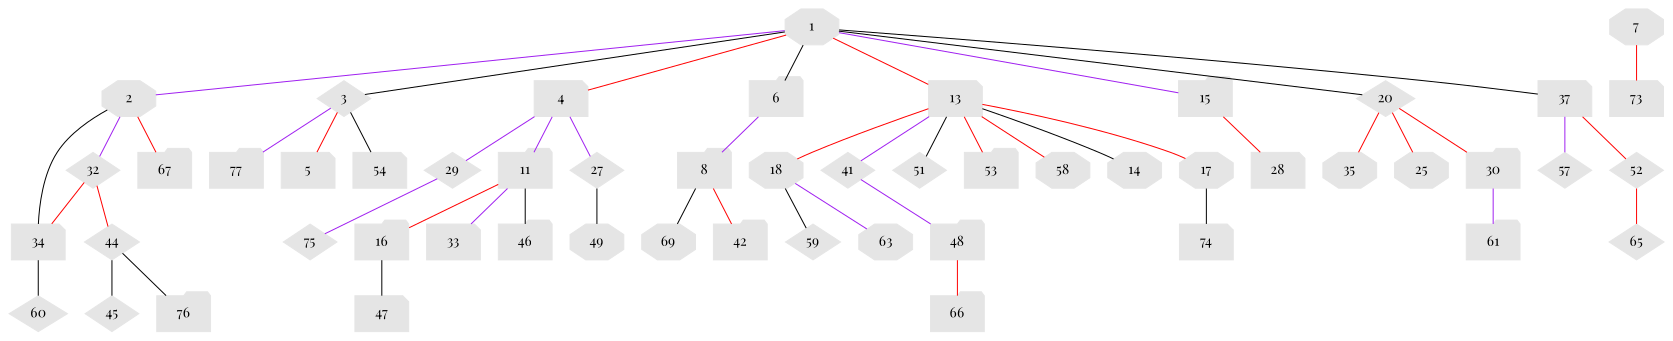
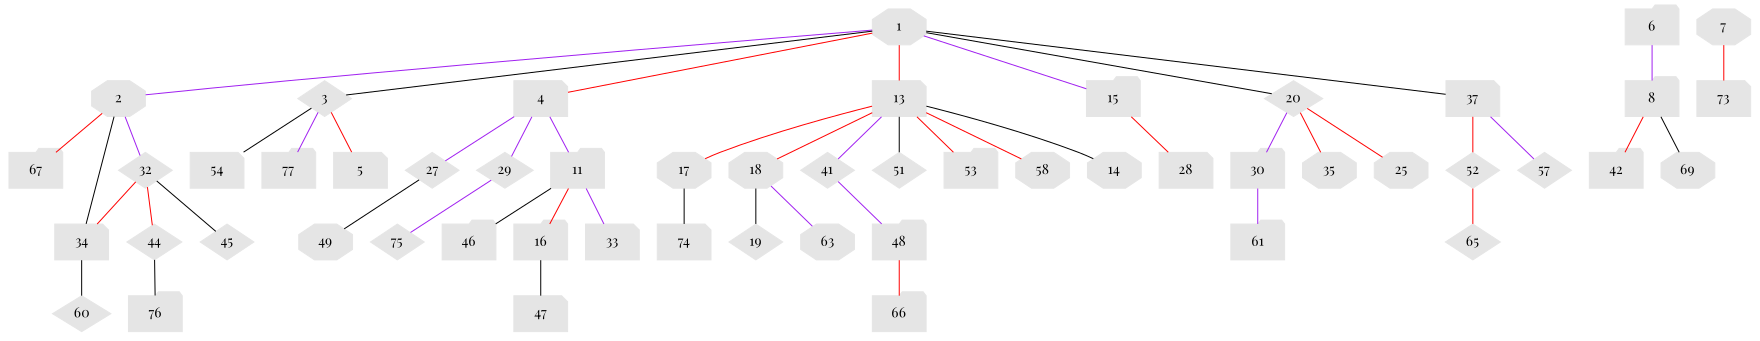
edge "1" -- "6": removed
edge "20" -- "30": color red -> purple
node "59": label "59" -> "19"
edge "44" -- "45": now "32" -- "45"
